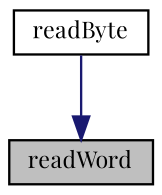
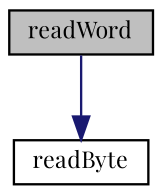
edge "readByte" -> "readWord": reversed
